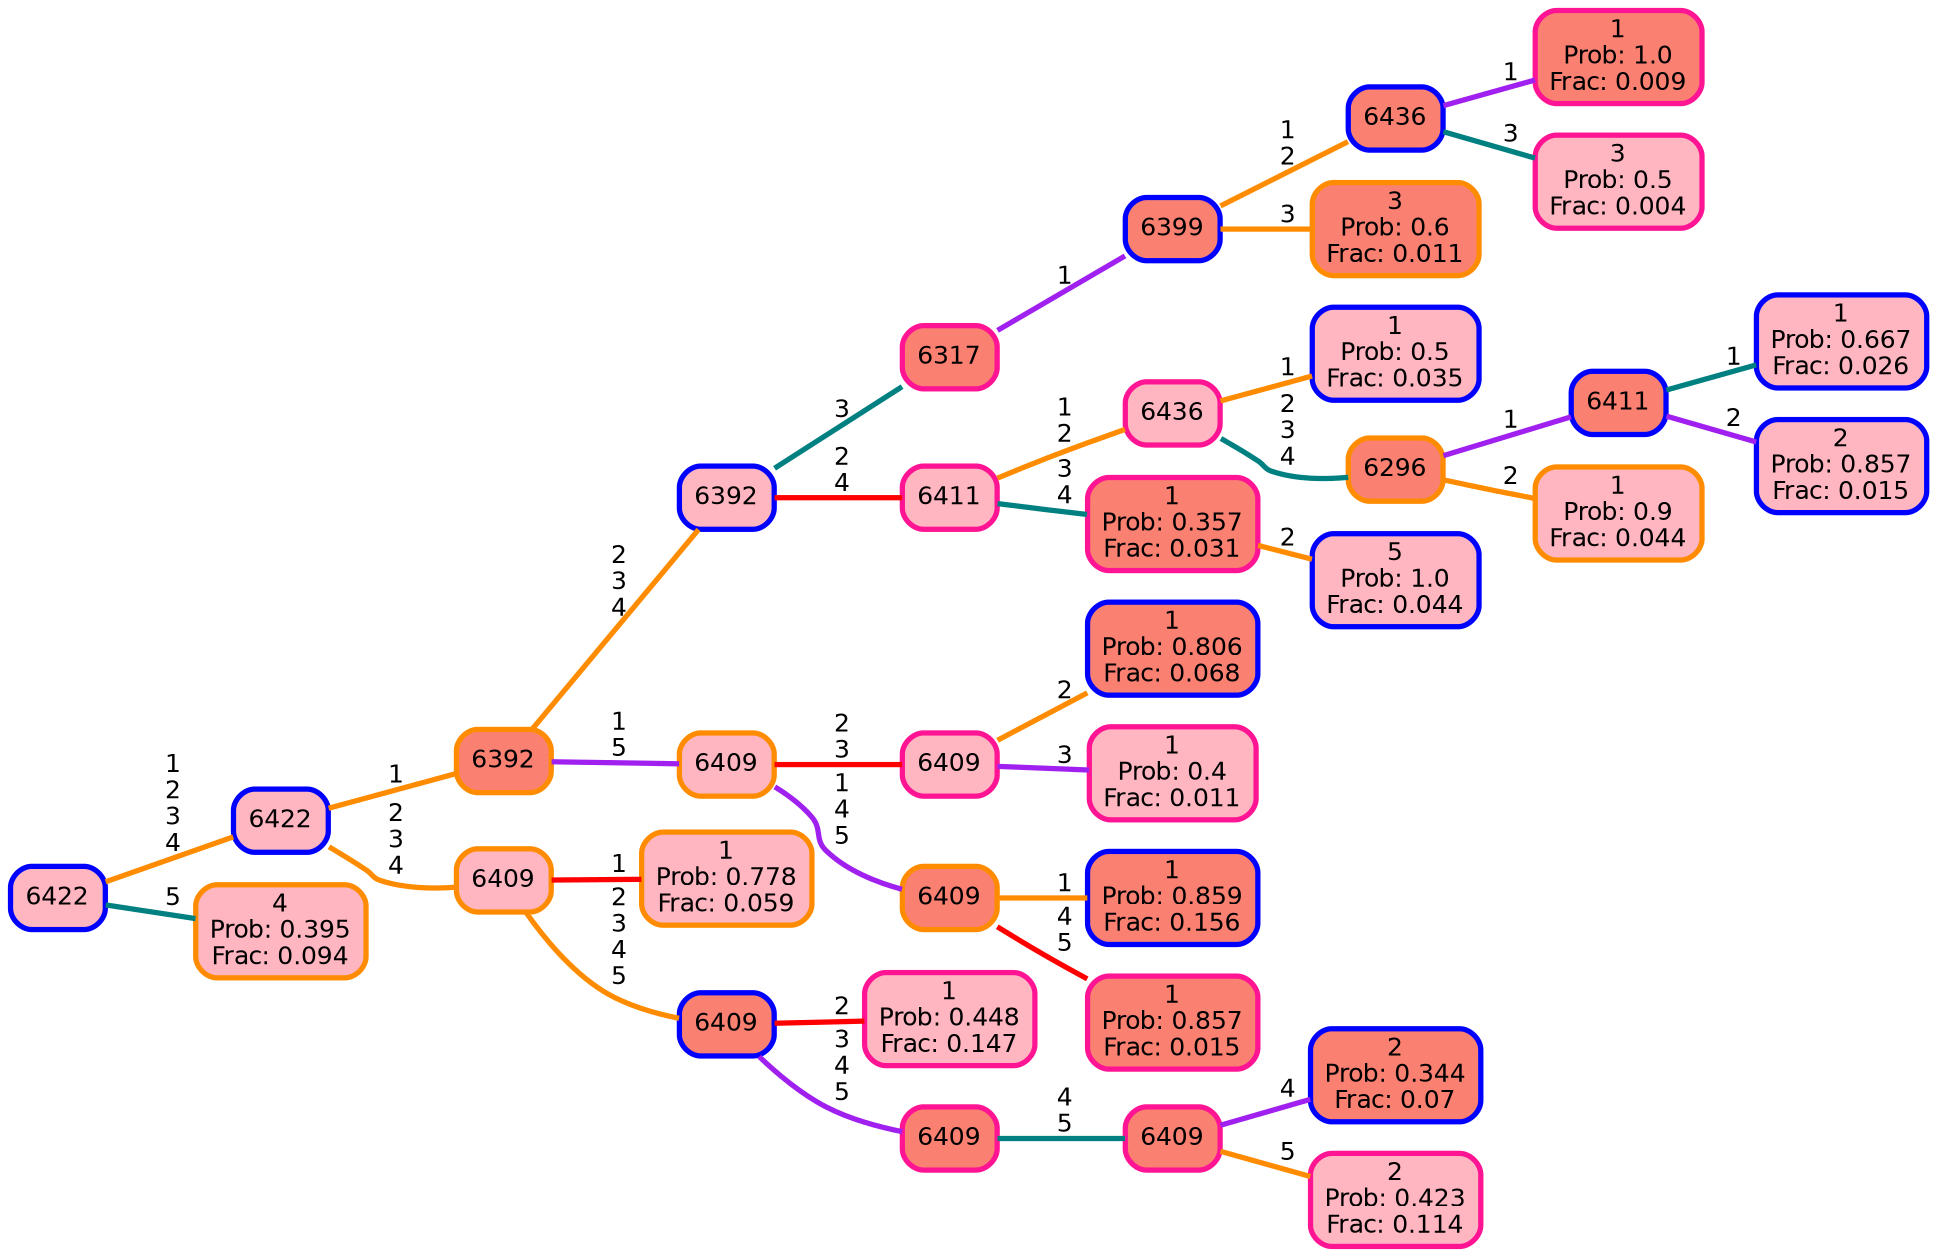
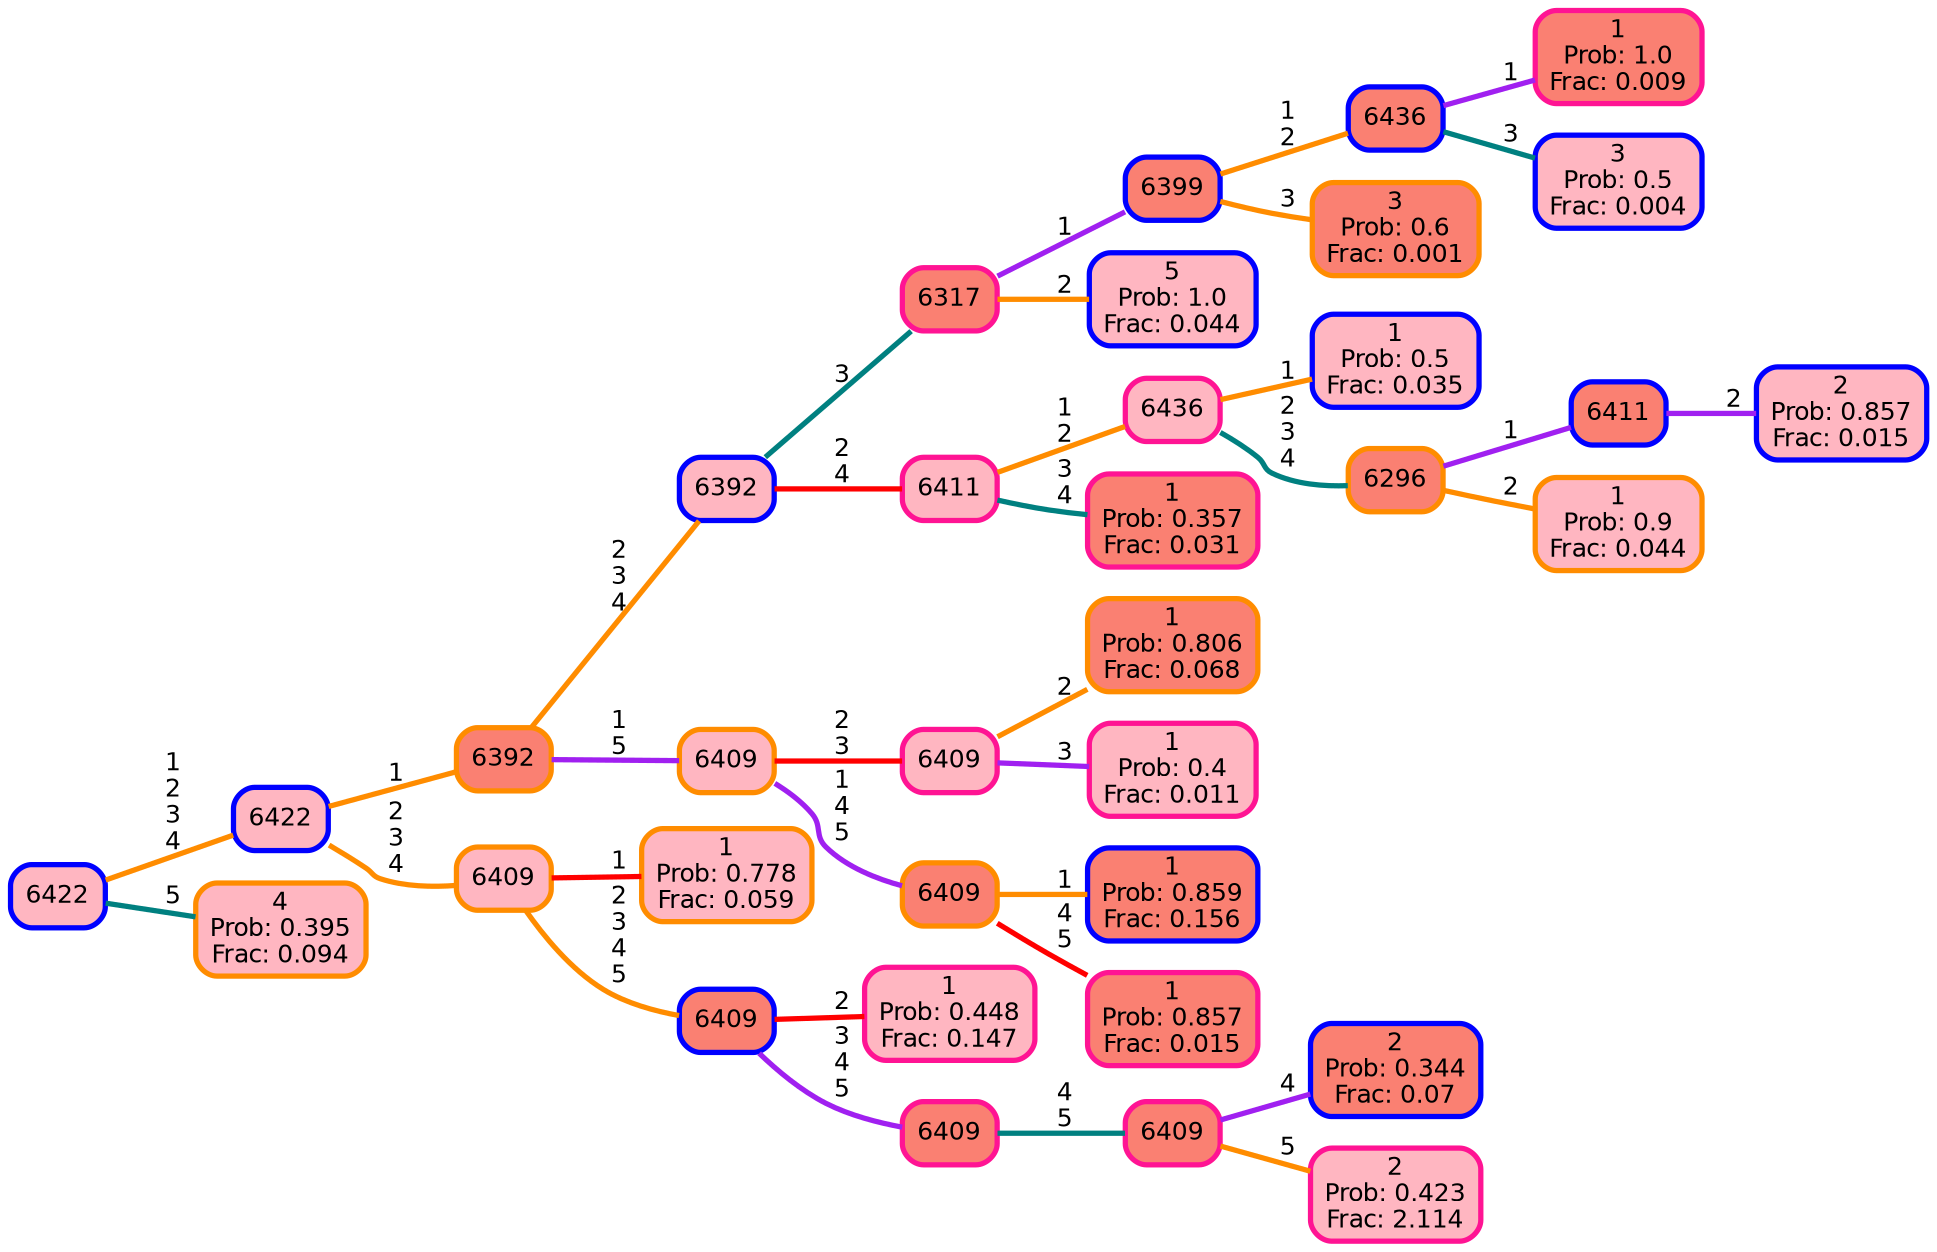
node "3 Prob: 0.5 Frac: 0.004": color deeppink -> blue
node "3 Prob: 0.6 Frac: 0.011": label "3 Prob: 0.6 Frac: 0.011" -> "3 Prob: 0.6 Frac: 0.001"
node "1 Prob: 0.667 Frac: 0.026": removed
edge "1 Prob: 0.357 Frac: 0.031" -- "5 Prob: 1.0 Frac: 0.044": now "6317" -- "5 Prob: 1.0 Frac: 0.044"
node "1 Prob: 0.806 Frac: 0.068": color blue -> darkorange
node "2 Prob: 0.423 Frac: 0.114": label "2 Prob: 0.423 Frac: 0.114" -> "2 Prob: 0.423 Frac: 2.114"
